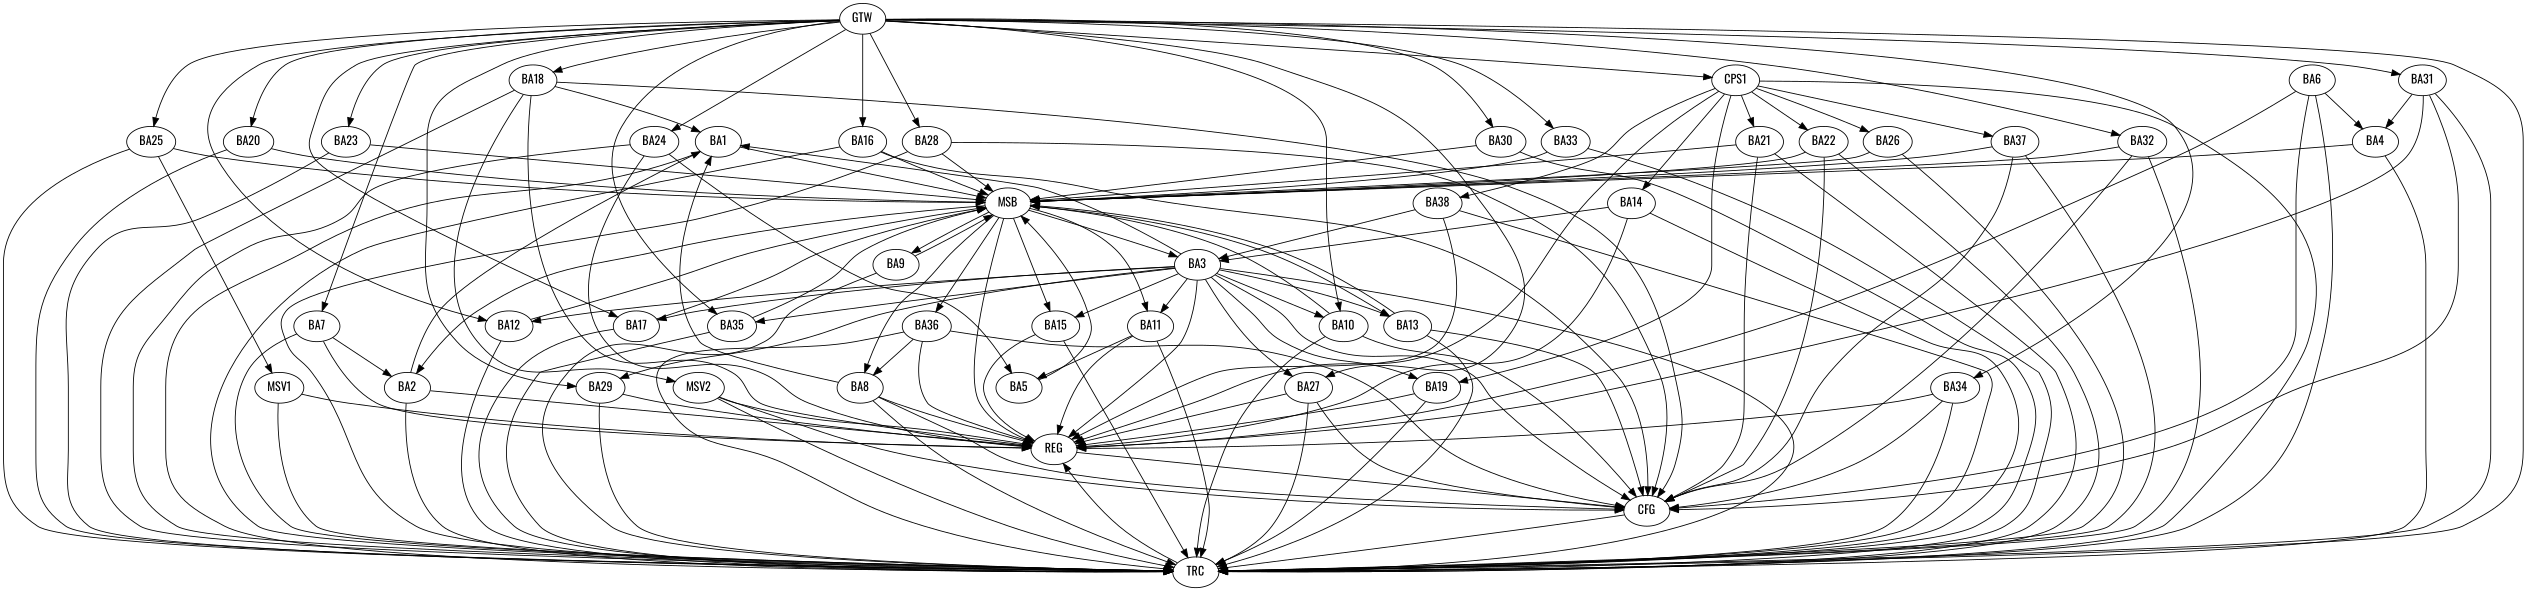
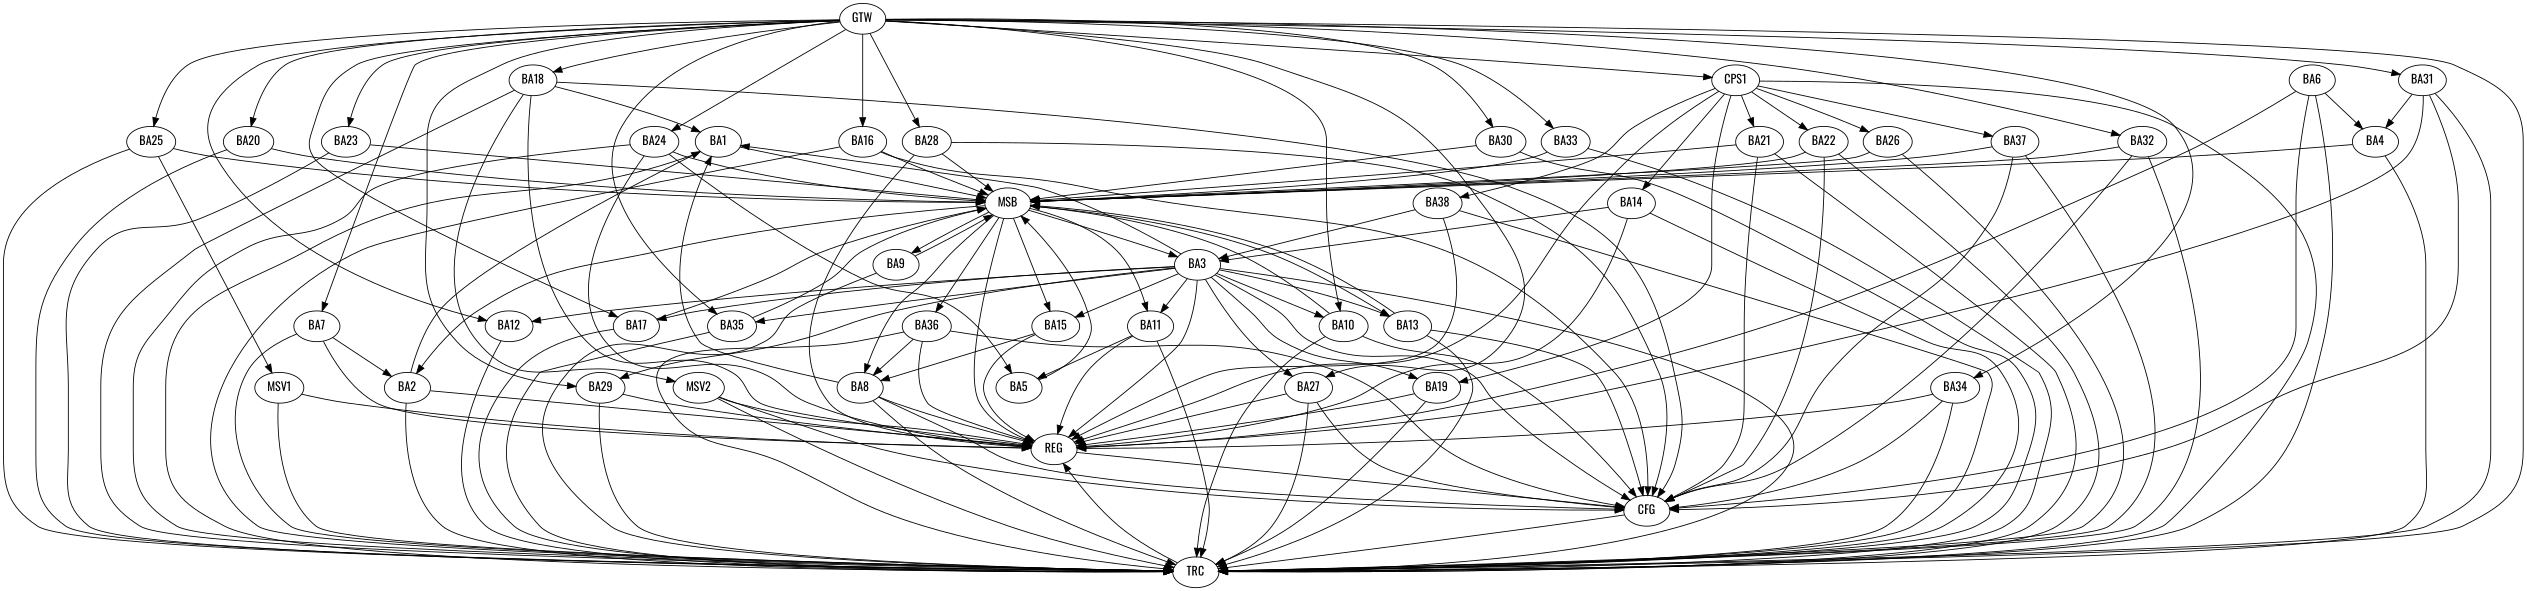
edge "BA12" -> "MSB": now "BA24" -> "MSB"
edge "BA15" -> "TRC": now "BA15" -> "BA8"
edge "BA28" -> "TRC": now "BA28" -> "REG"
